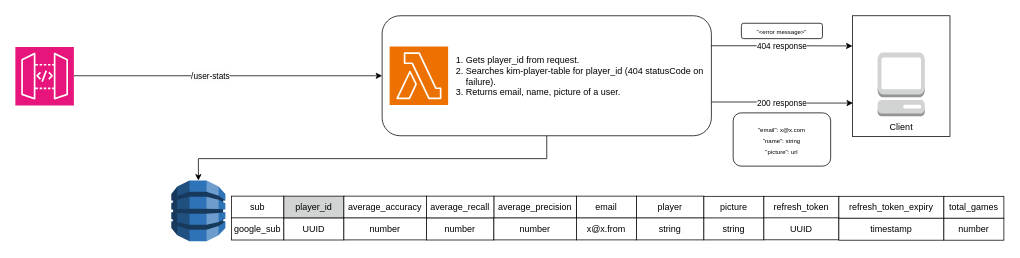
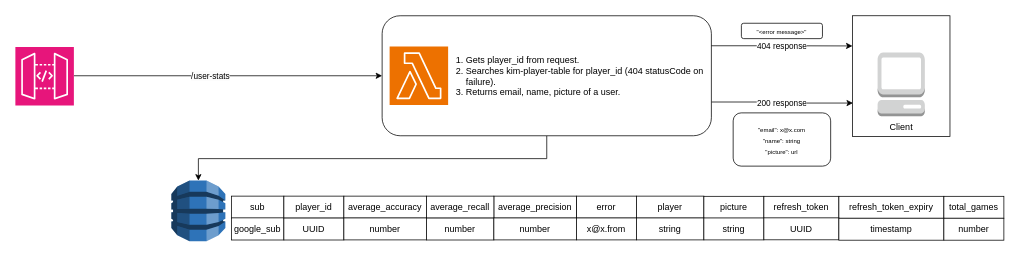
node "player_id": fillcolor #d2d3d3 -> #ffffff
node "email": label "email" -> "error"
